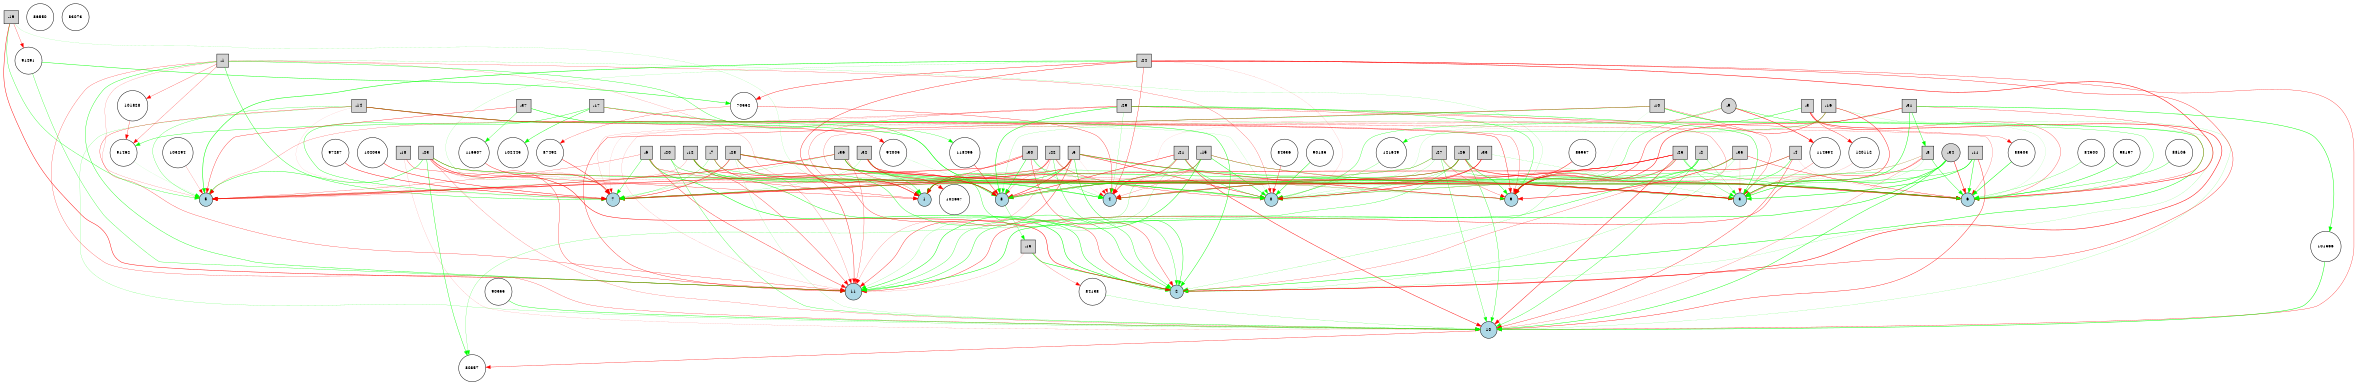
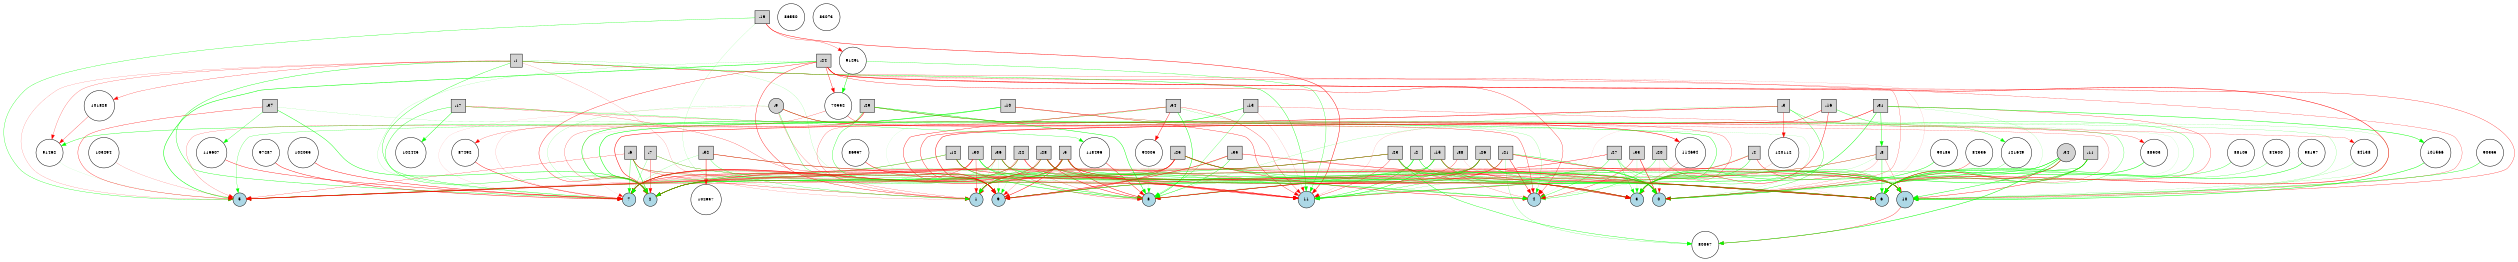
node "-14": label "-14" -> "-54"
edge "-3" -> "6": color red -> green
node "-18": label "-18" -> "-88"
edge "-5" -> "4": removed
edge "-34" -> "3": now "-34" -> "80857"
edge "8" -> "-13": reversed
